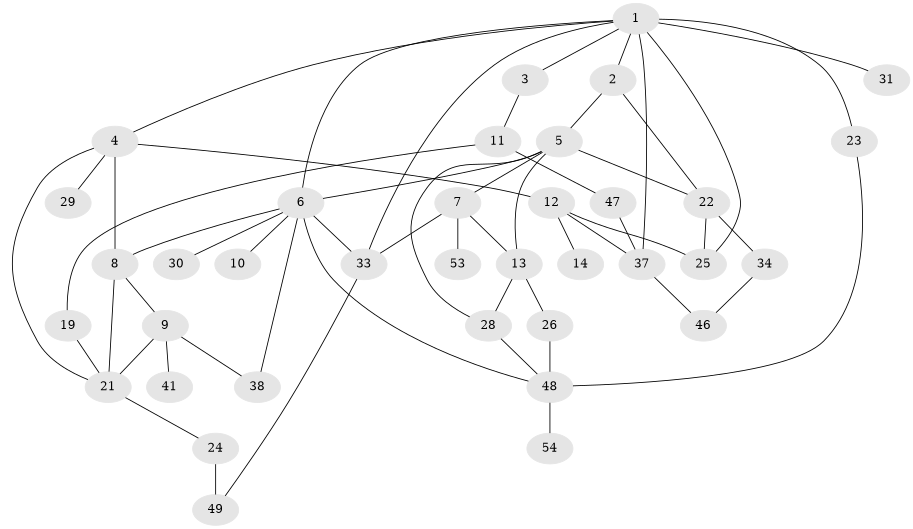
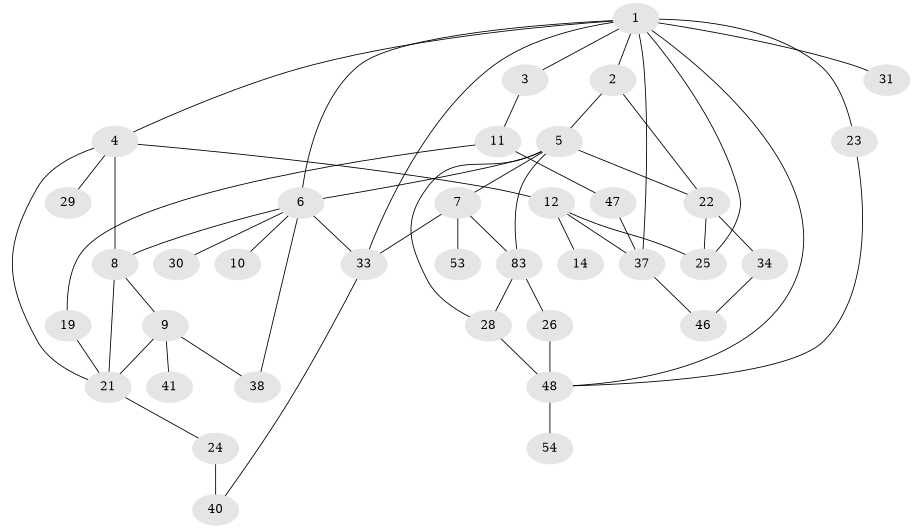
node "13": label "13" -> "83"
edge "6" -- "48": now "1" -- "48"
node "49": label "49" -> "40"
